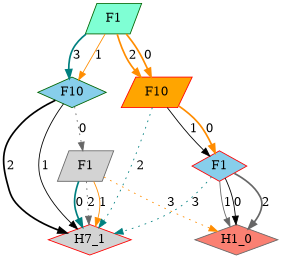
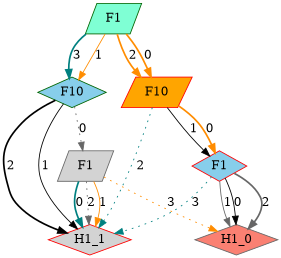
node "H7_1": label "H7_1" -> "H1_1"
